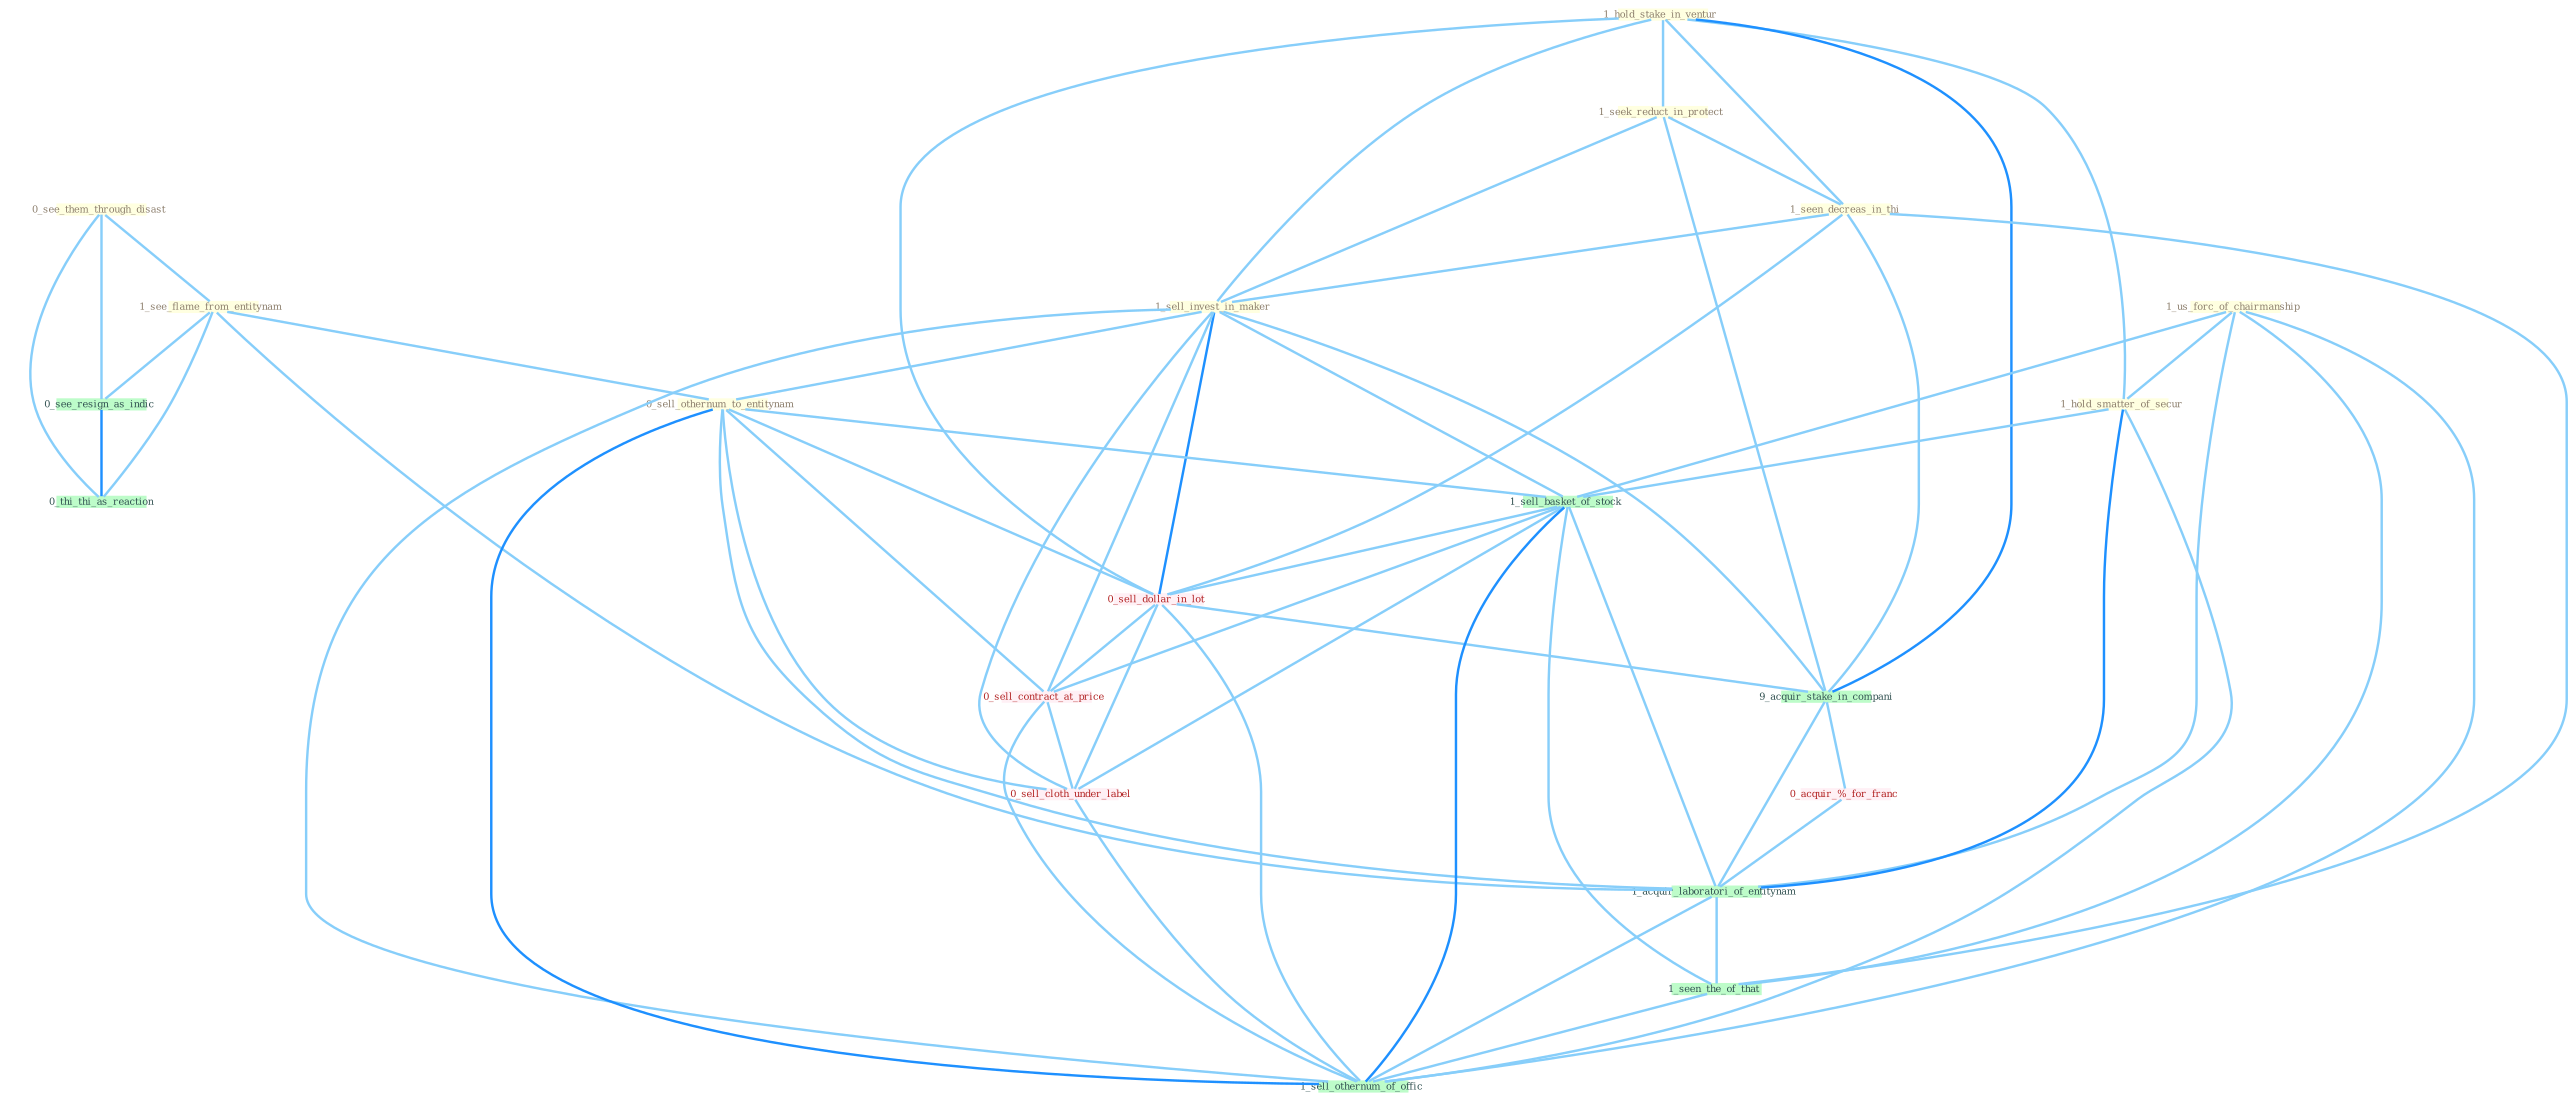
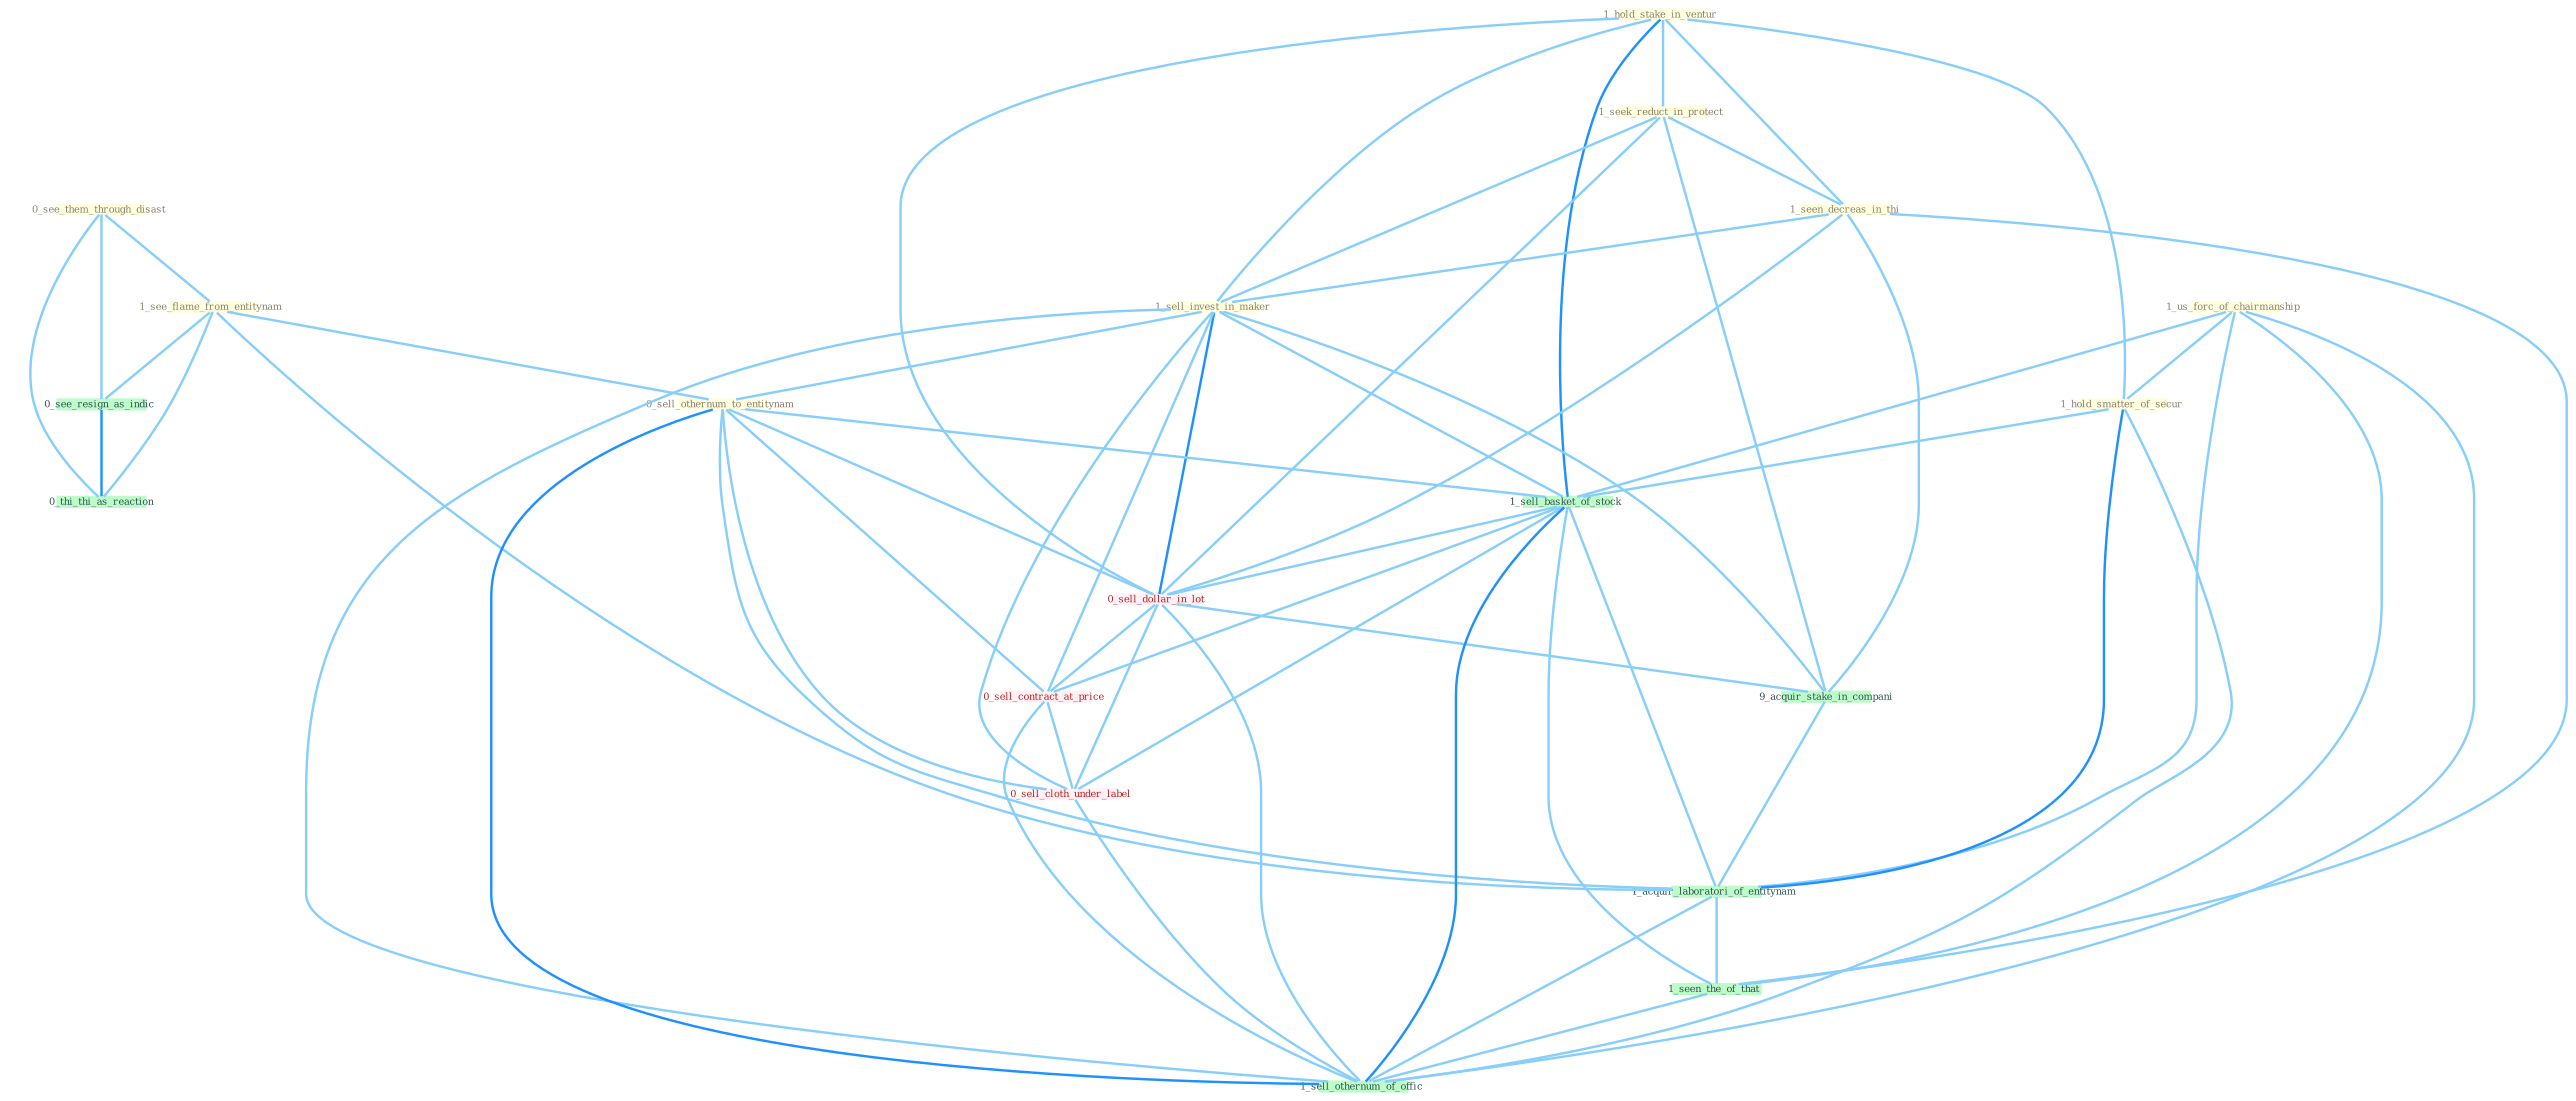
edge "1_hold_stake_in_ventur" -- "9_acquir_stake_in_compani": now "1_hold_stake_in_ventur" -- "1_sell_basket_of_stock"
edge "1_seek_reduct_in_protect" -- "0_sell_dollar_in_lot": added
node "0_acquir_%_for_franc": removed
